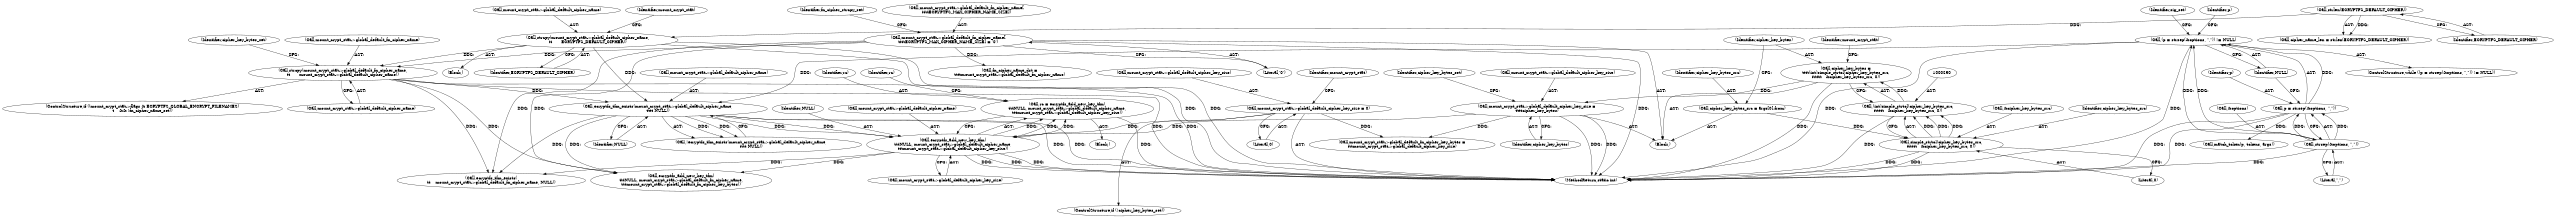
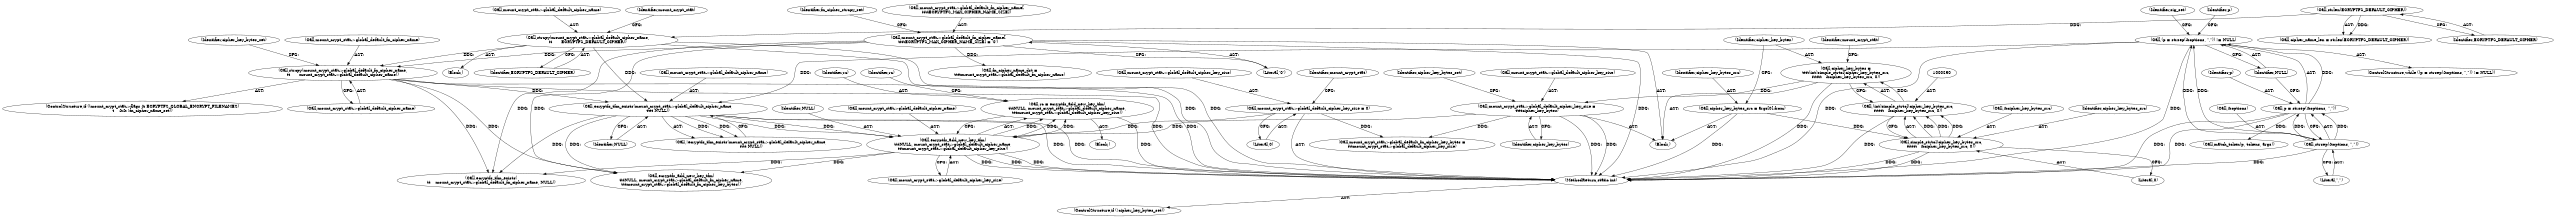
edge "(Call,mount_crypt_stat->global_default_cipher_key_size = 0)" -> "(ControlStructure,if (!cipher_key_bytes_set))": now "(MethodReturn,static int)" -> "(ControlStructure,if (!cipher_key_bytes_set))"
edge "(Call,cipher_key_bytes_src = args[0].from)" -> "(MethodReturn,static int)": added, label "DDG:"
